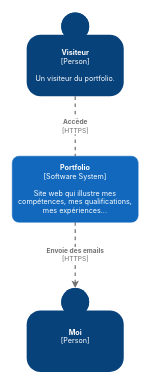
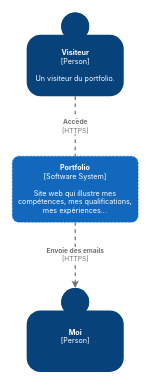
node "Portfolio [Software System] Site web qui illustre mes compétences, mes qualifications, mes expériences...": style solid -> dashed
